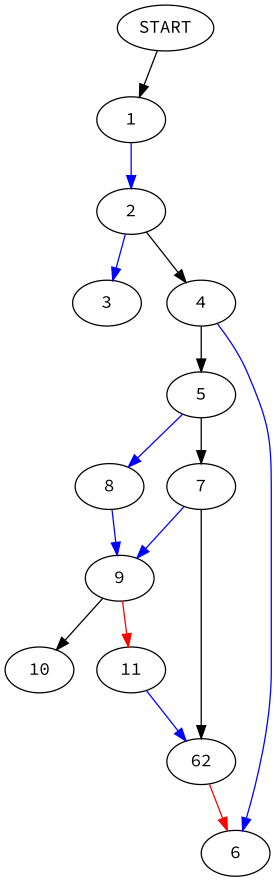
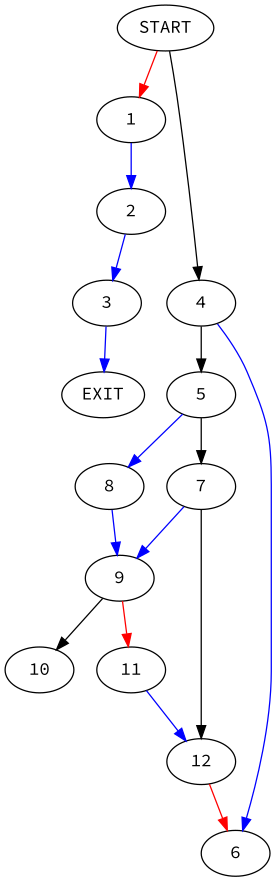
edge "START" -> "1": color black -> red
edge "2" -> "4": now "START" -> "4"
node "EXIT": added
node "62": label "62" -> "12"
